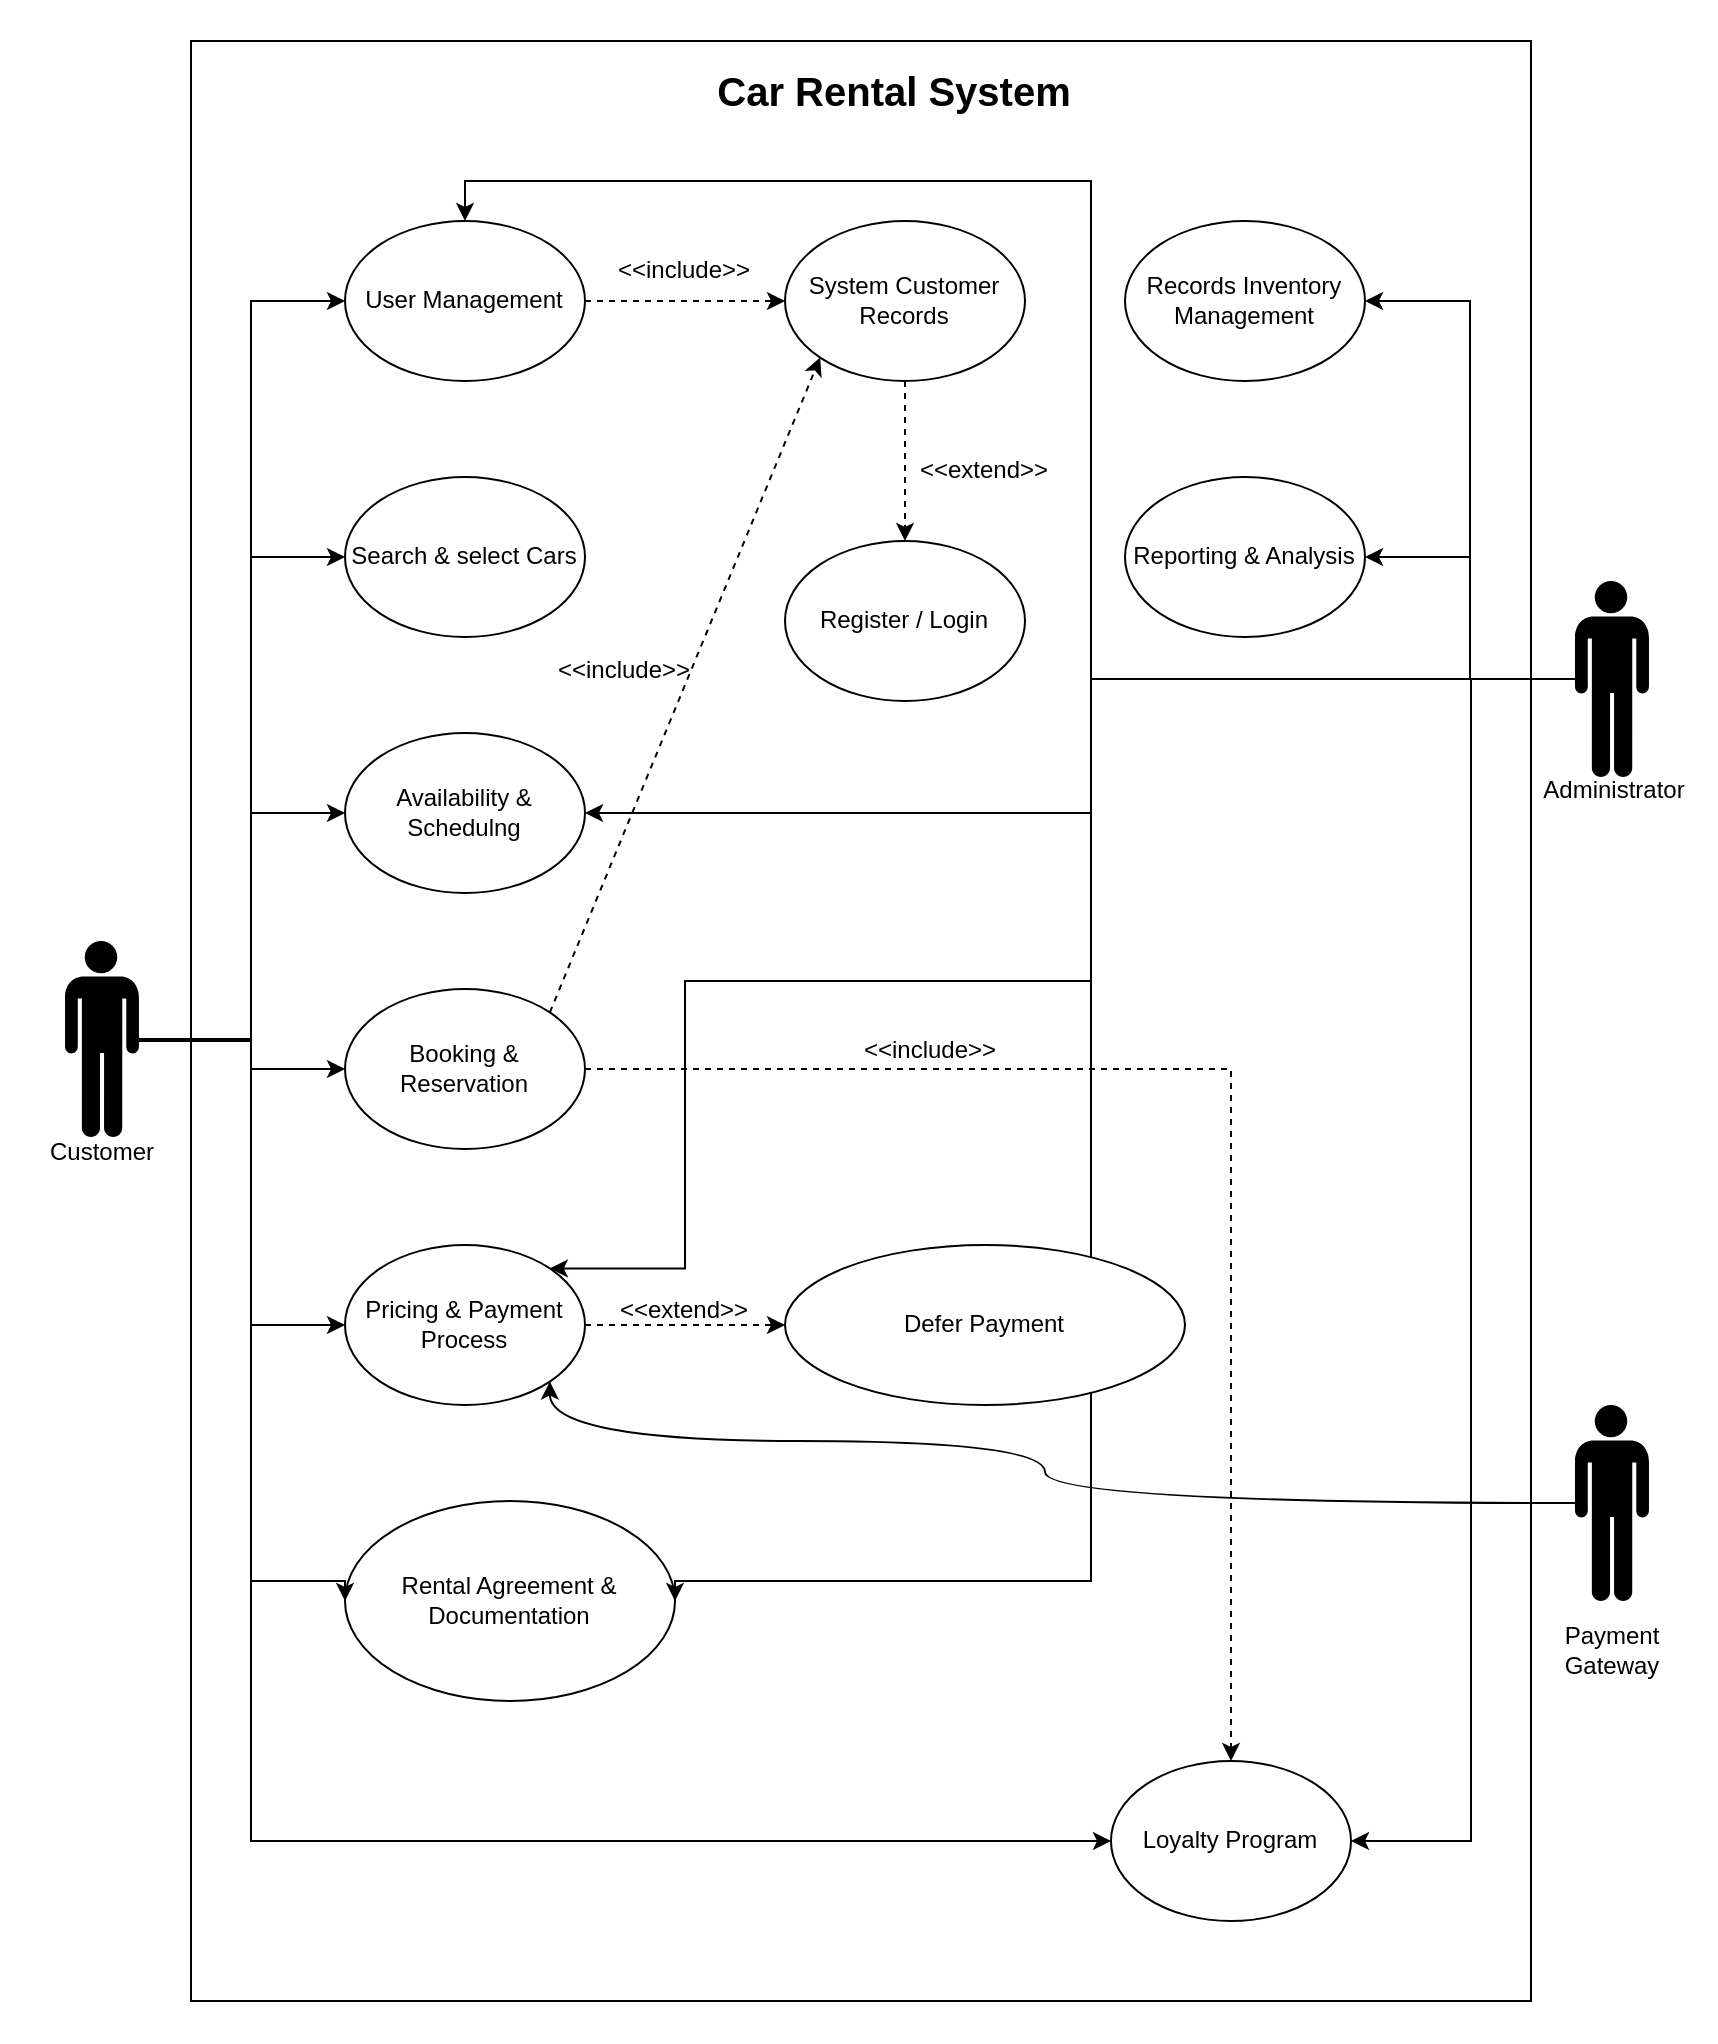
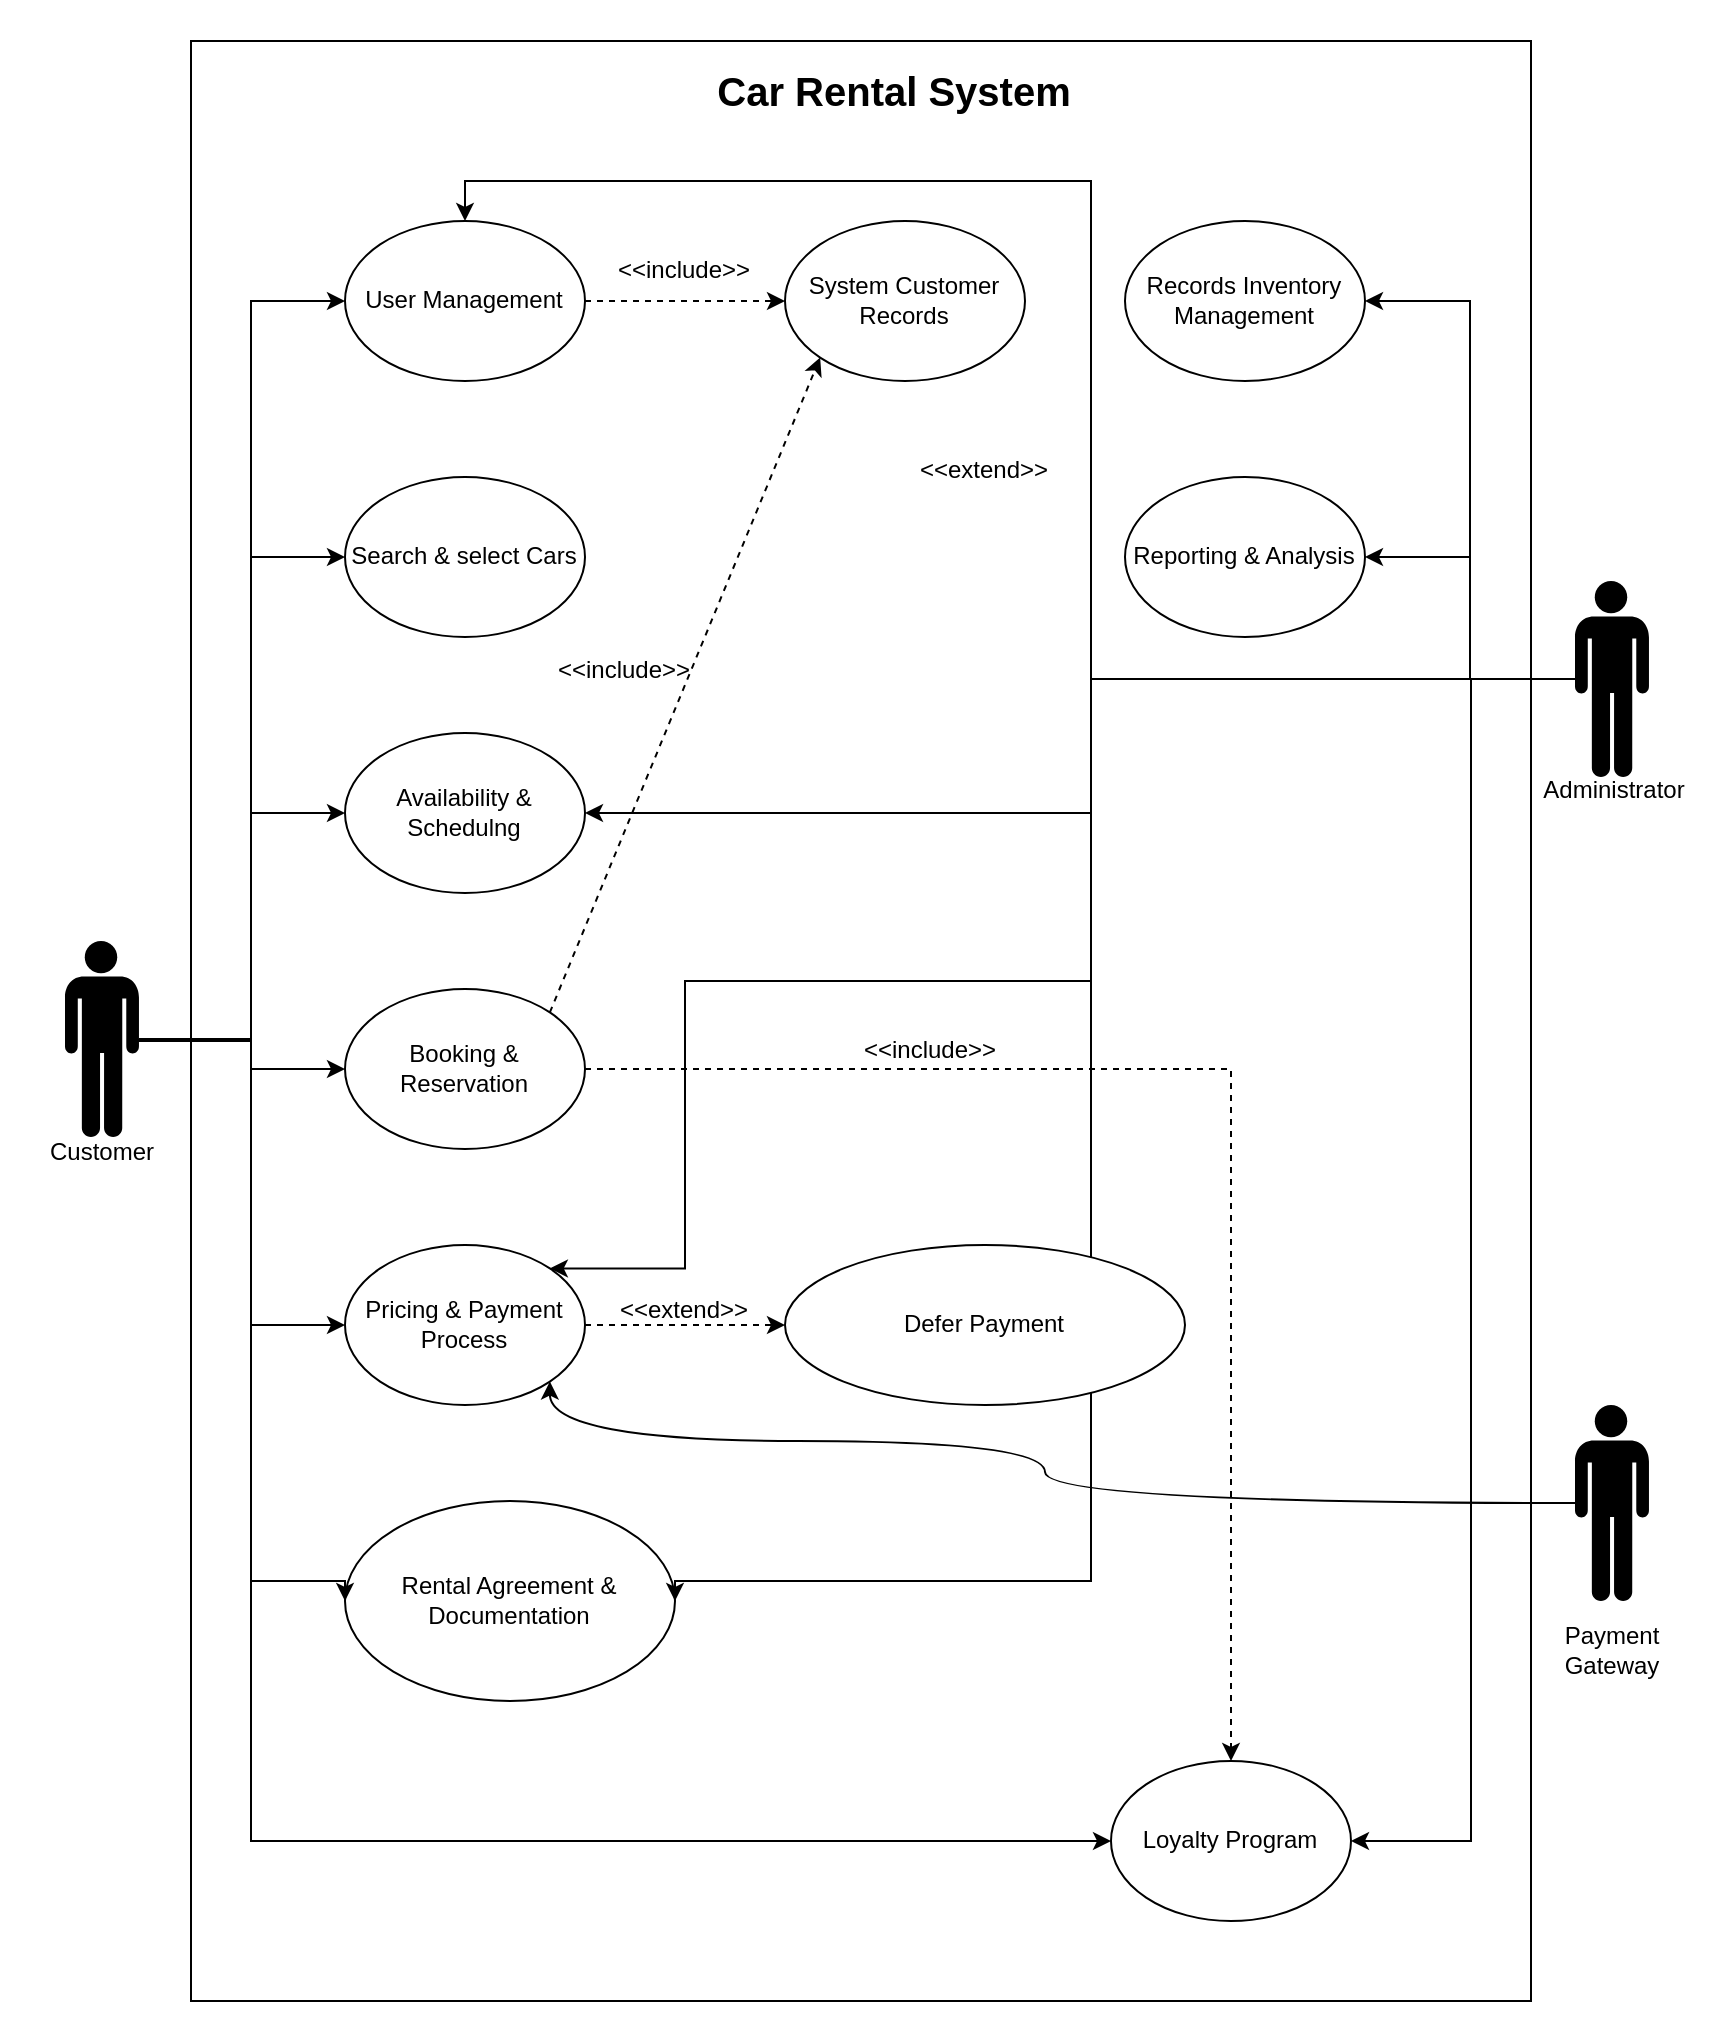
edge "System Customer Records" -> "Register / Login": removed
node "Register / Login": removed
